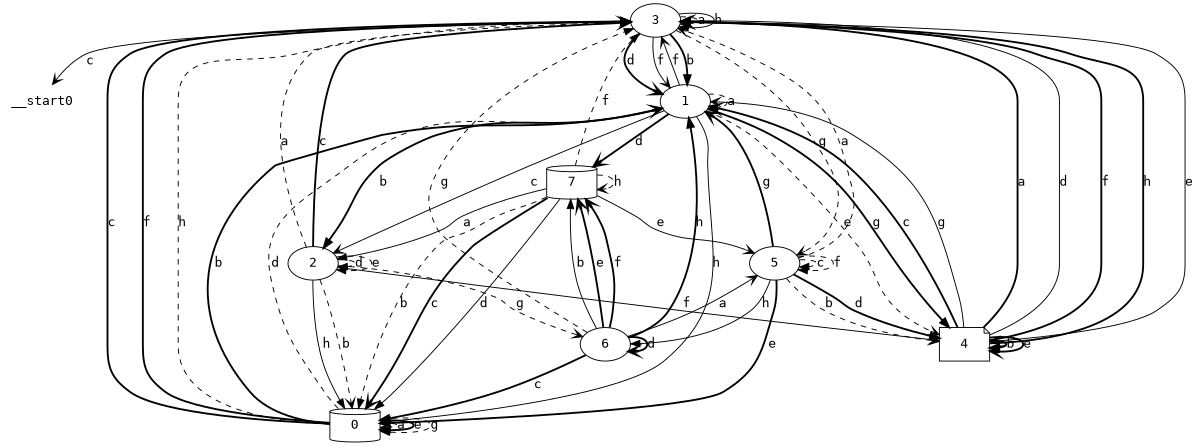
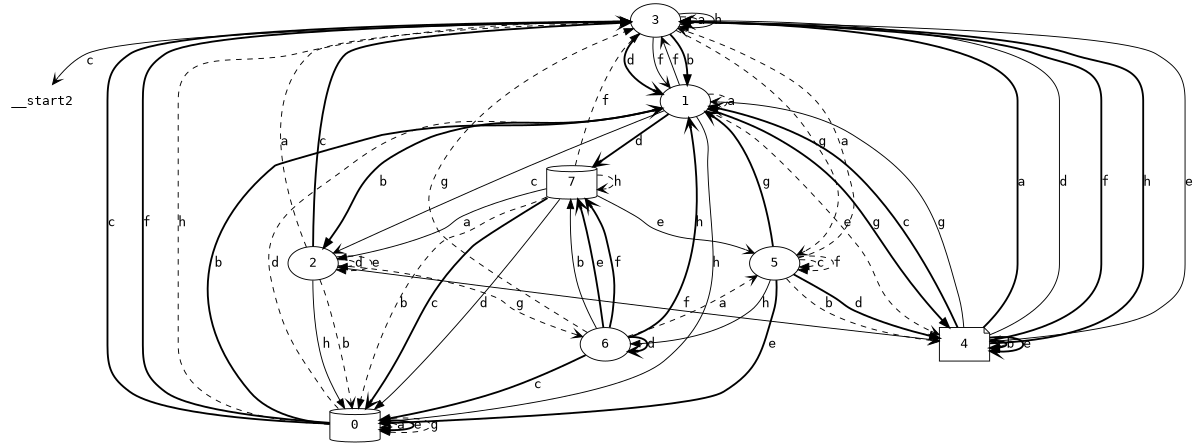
node "__start0": label "__start0" -> "__start2"
edge "6" -> "1": arrowhead normal -> vee
edge "6" -> "5": style solid -> dashed
